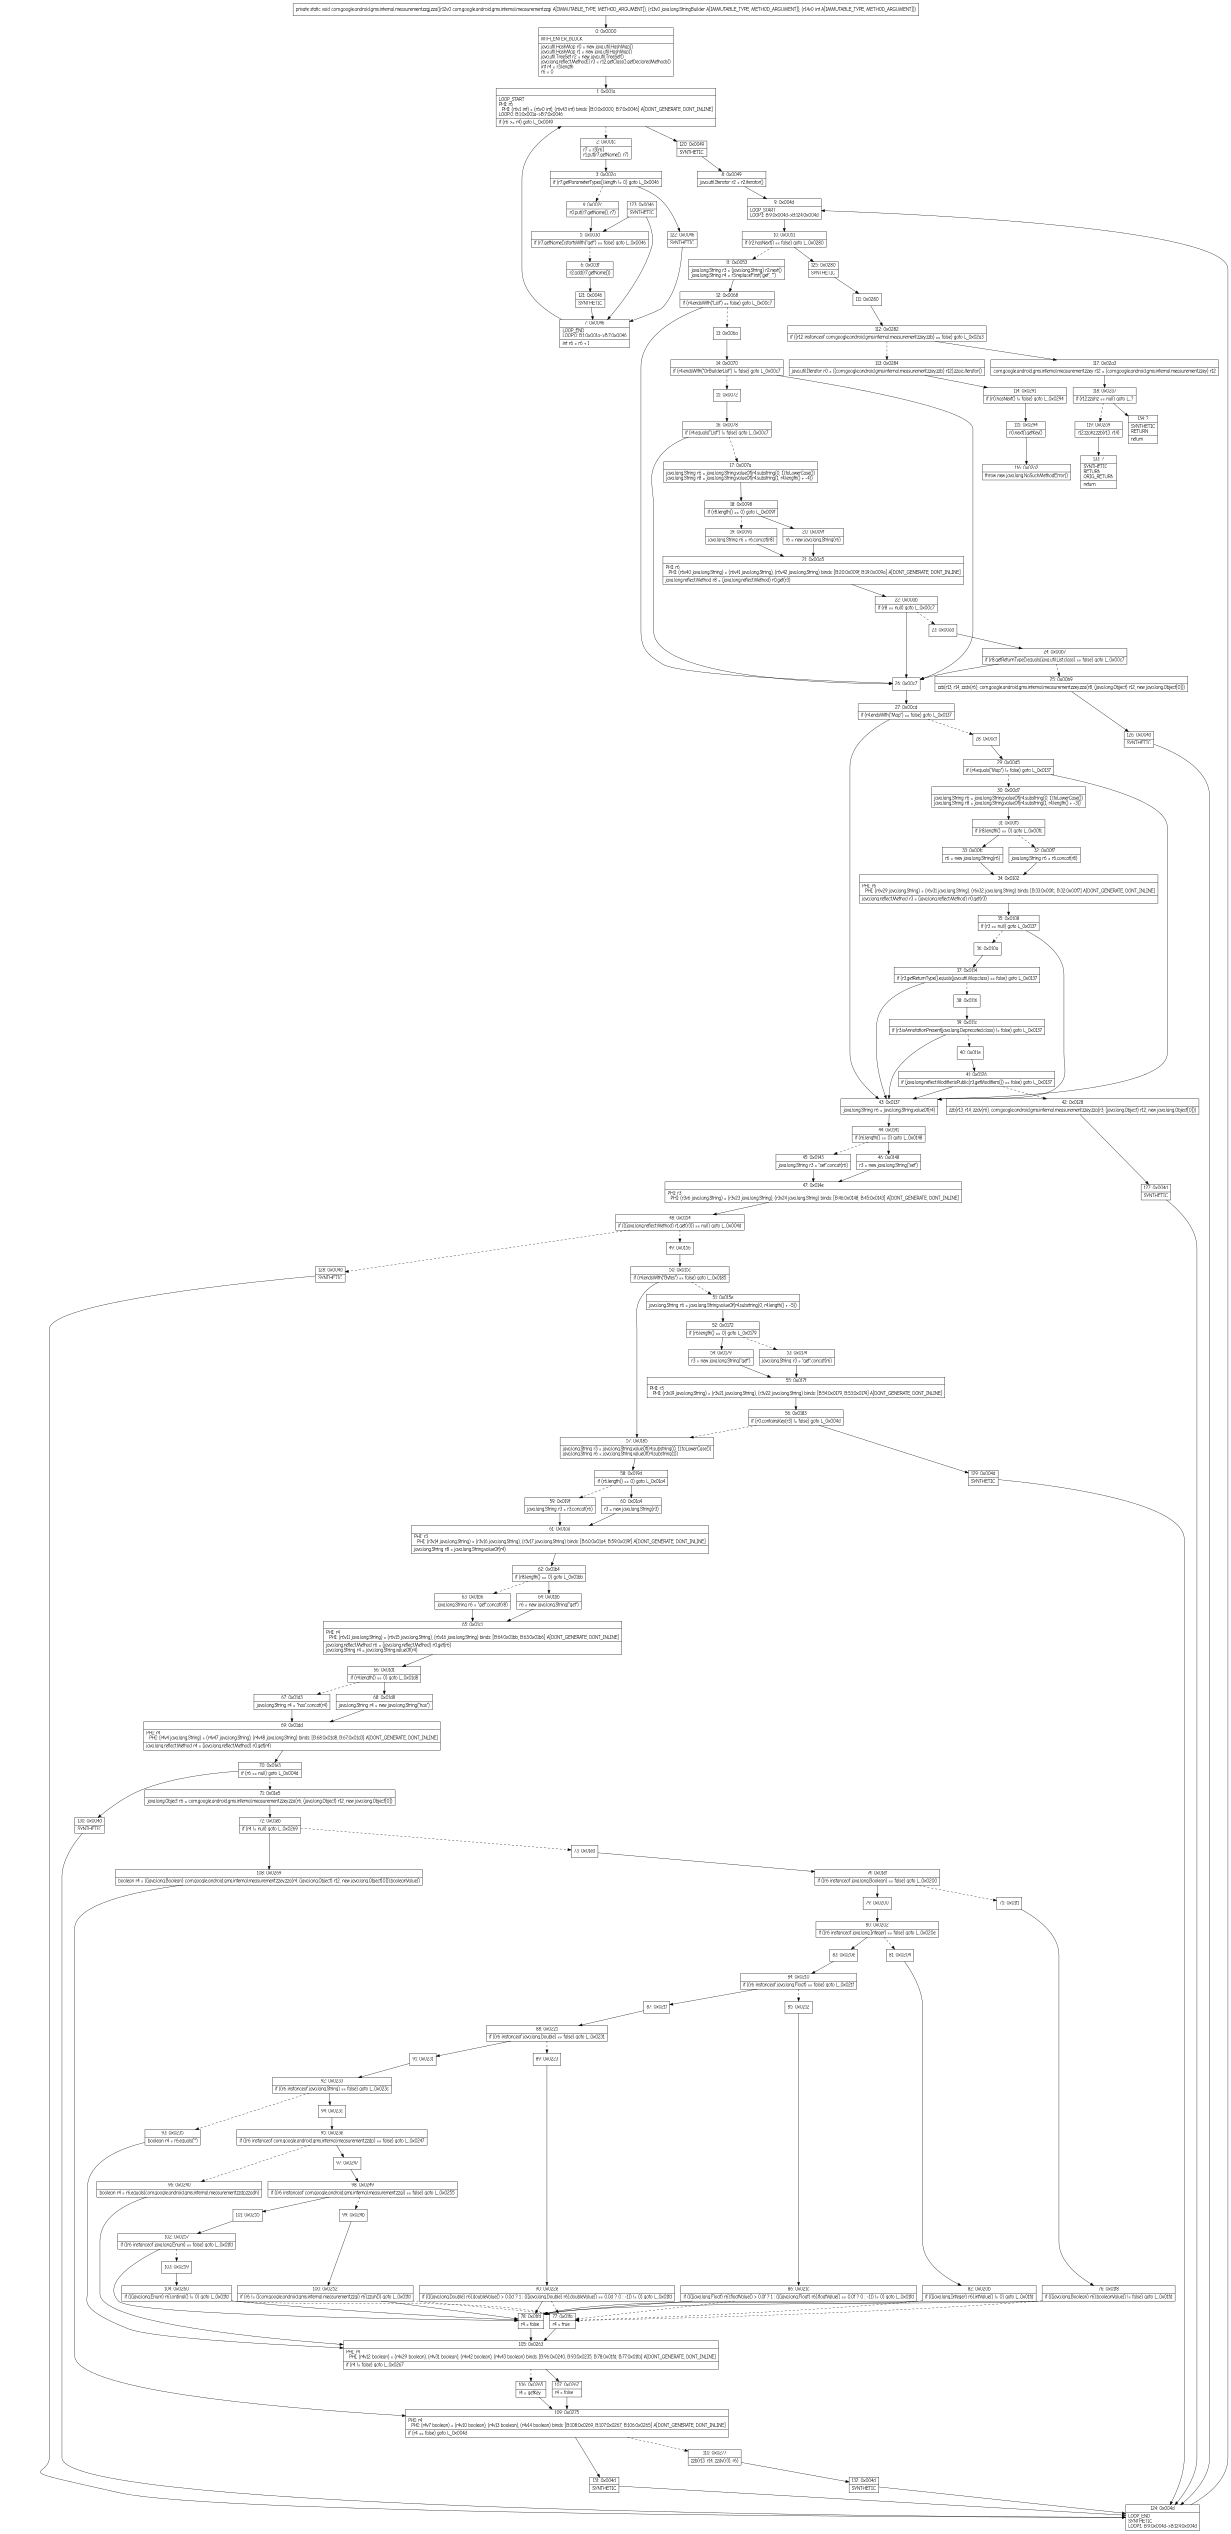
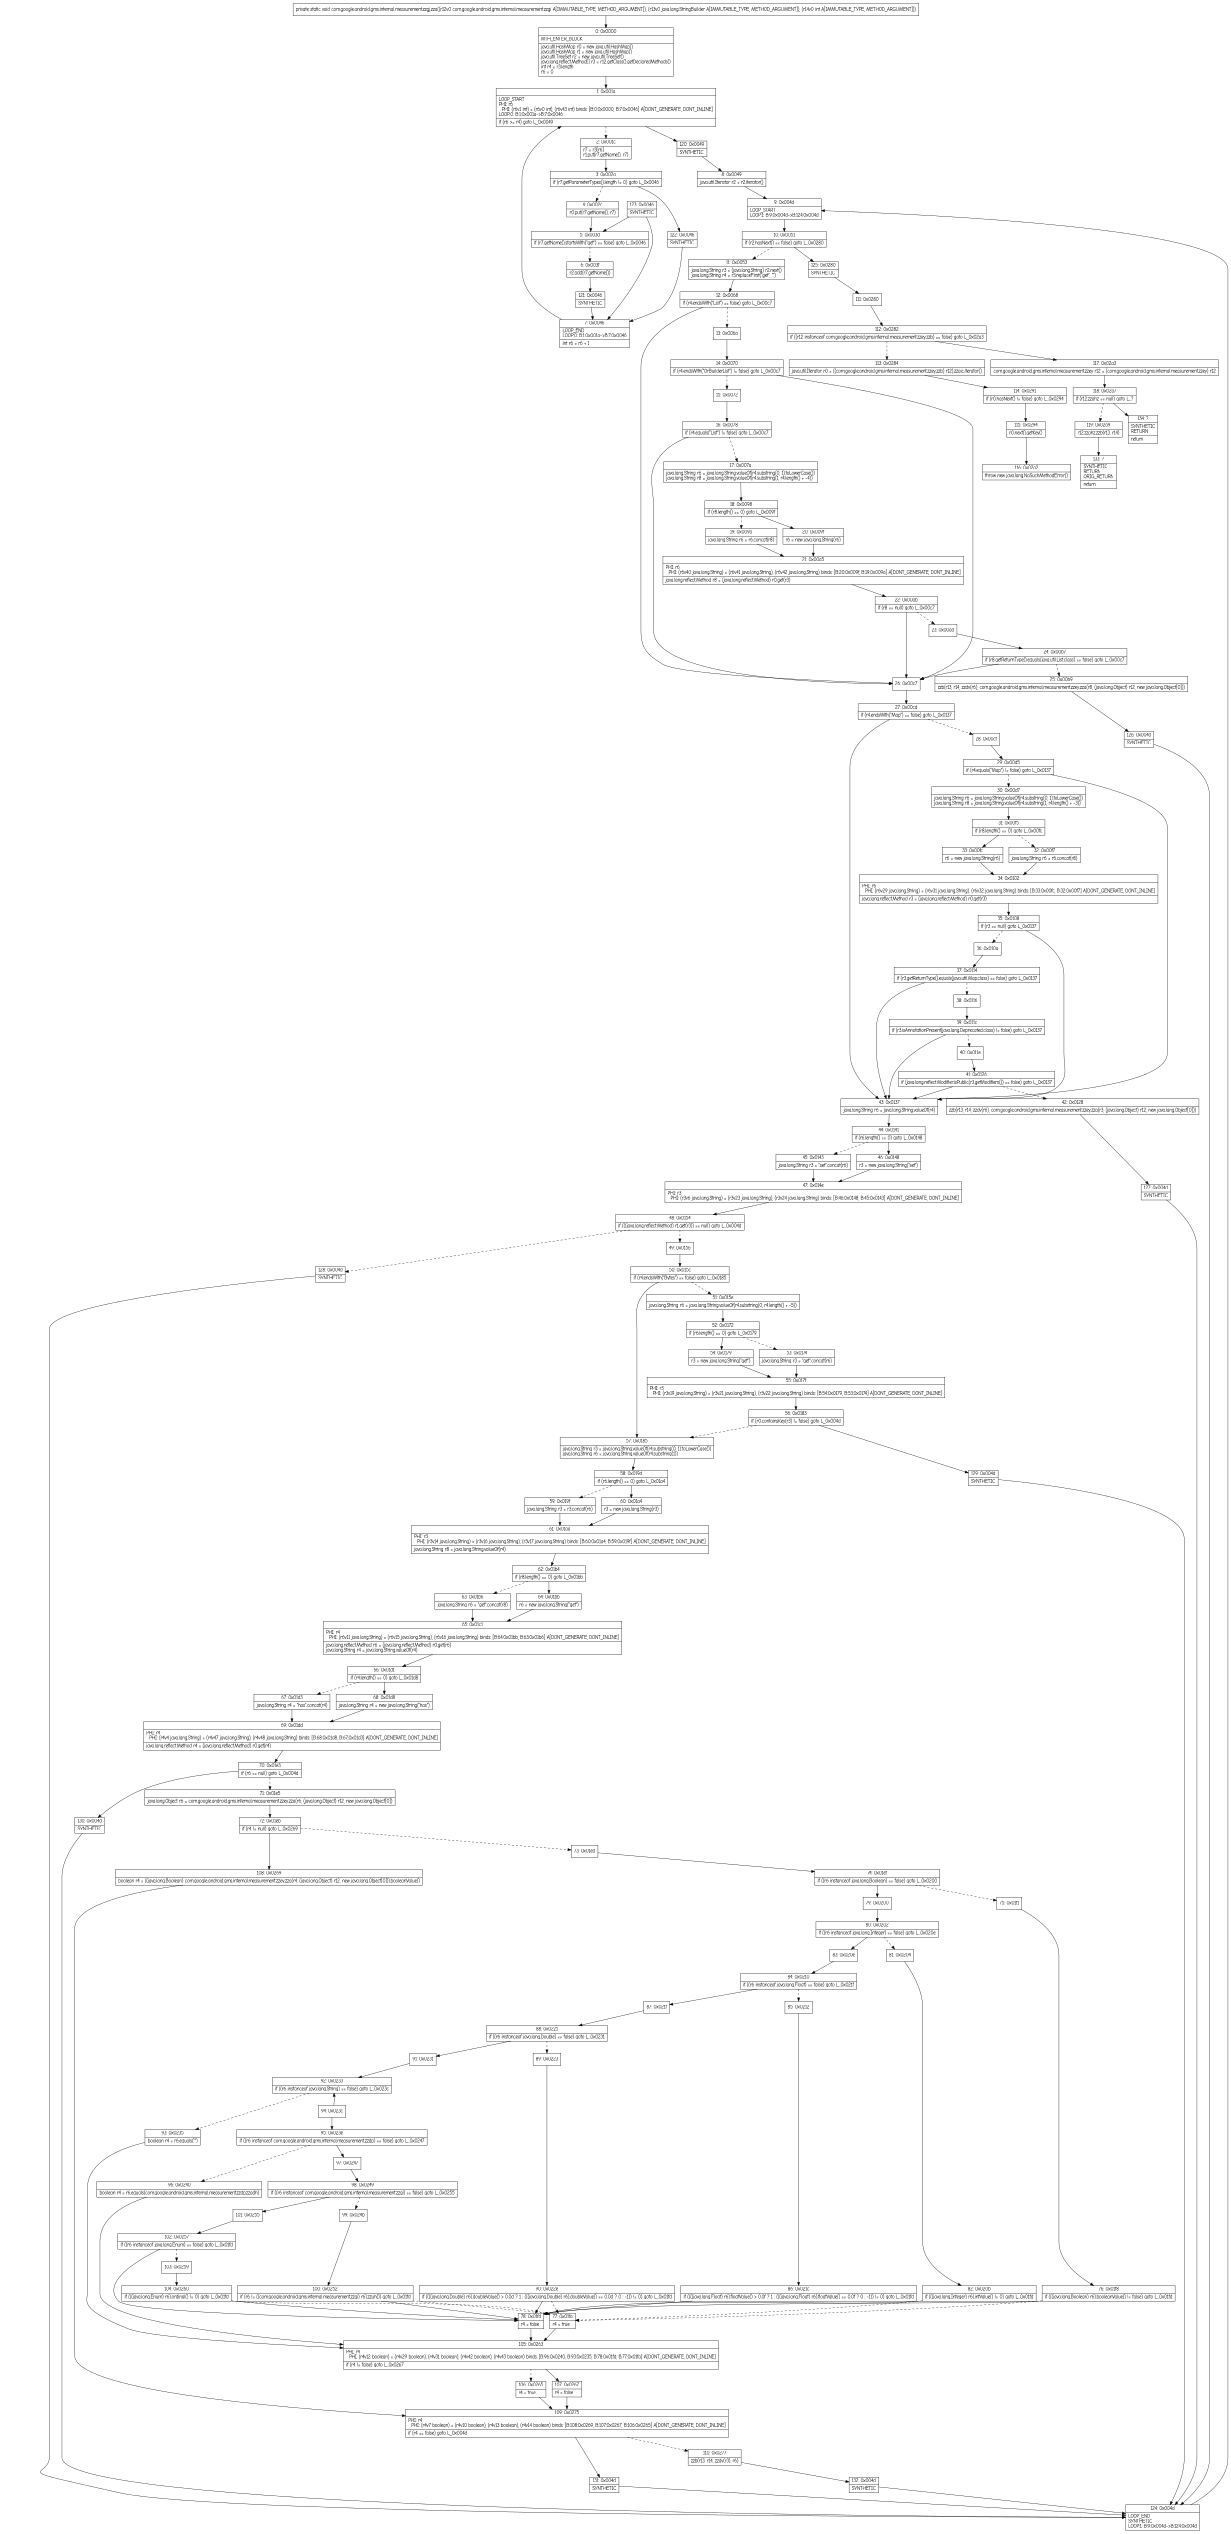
edge "92: 0x0233" -> "94: 0x023c": reversed
edge "86: 0x021c" -> "77: 0x01fa": removed
node "106: 0x0265": text "r4 = getKey" -> "r4 = true"
